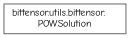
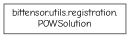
node "bittensor.utils.bittensor. POWSolution": label "bittensor.utils.bittensor. POWSolution" -> "bittensor.utils.registration. POWSolution"
